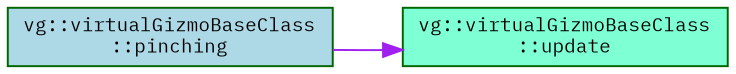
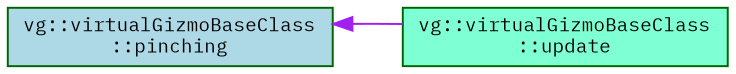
edge "vg::virtualGizmoBaseClass ::pinching" -> "vg::virtualGizmoBaseClass ::update": reversed
